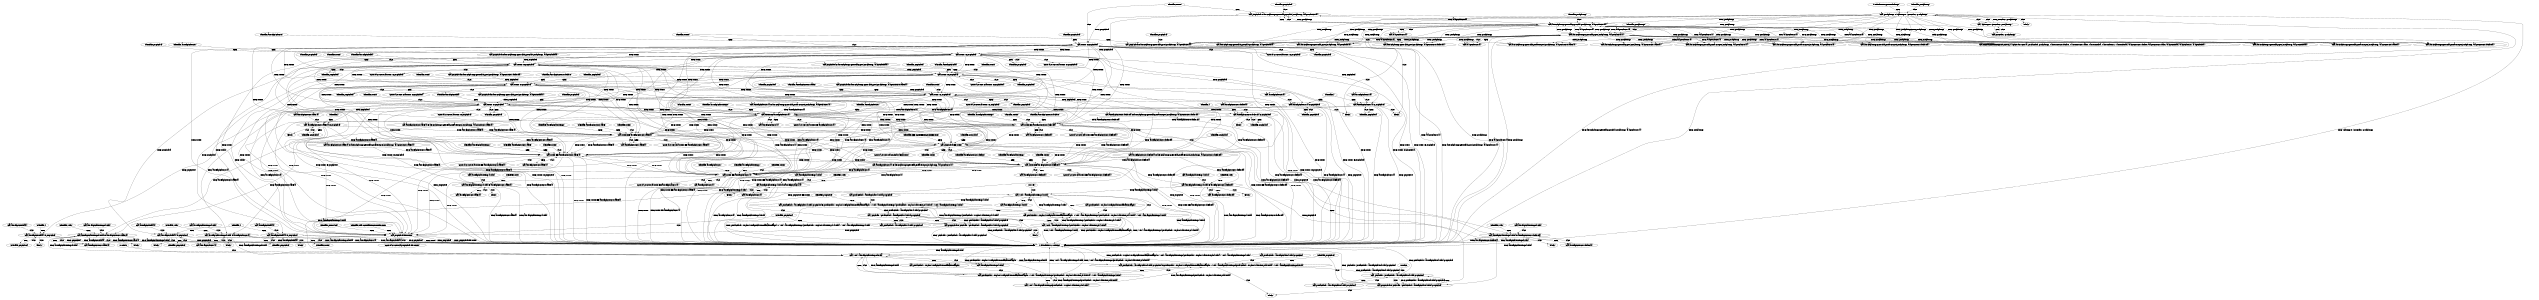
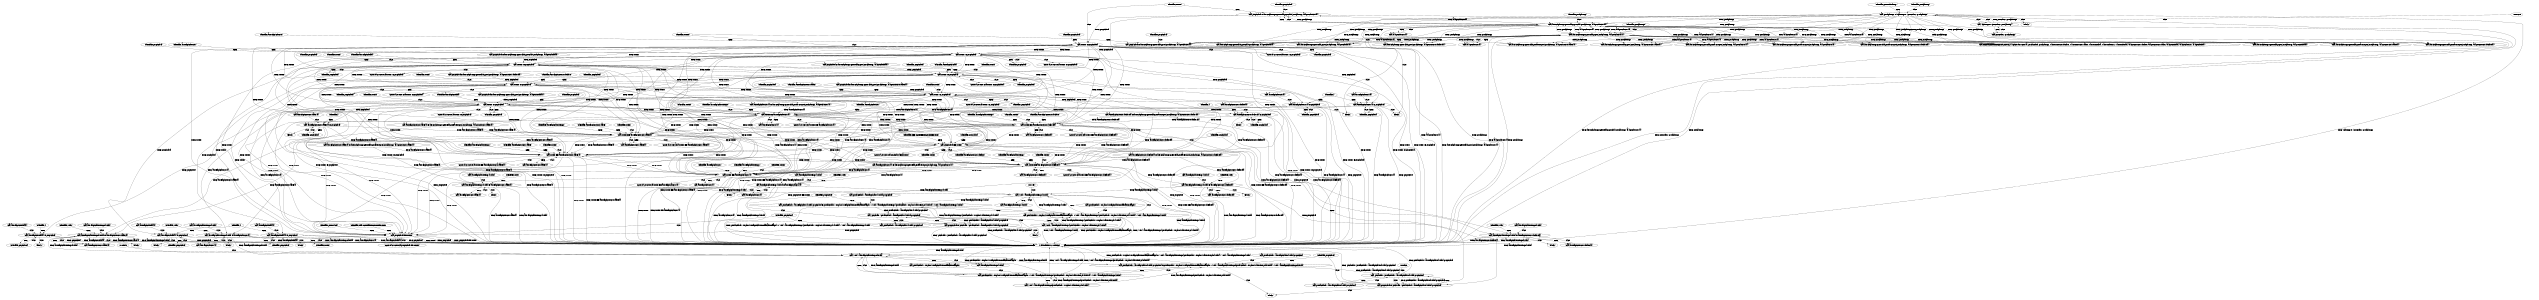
node "(MethodReturn,ps_mv_buf_mgr)": label "(MethodReturn,ps_mv_buf_mgr)" -> "(Identifier,ps_mv_buf_mgr)"
node "1000128": added
edge "(Call,(dpb_mgr_t *)ps_codec->pv_dpb_mgr)" -> "(MethodReturn,WORD32)": added, label "DDG: ps_codec->pv_dpb_mgr"
edge "(Call,as_ref_pic_list_temp1[r_idx] = as_ref_pic_lt_curr[i])" -> "(Call,(void *)as_ref_pic_list_temp0[r_idx])": now "(Call,as_ref_pic_list_temp1[r_idx] = as_ref_pic_lt_curr[i])" -> "(Call,(void *)as_ref_pic_list_temp1[r_idx])"
